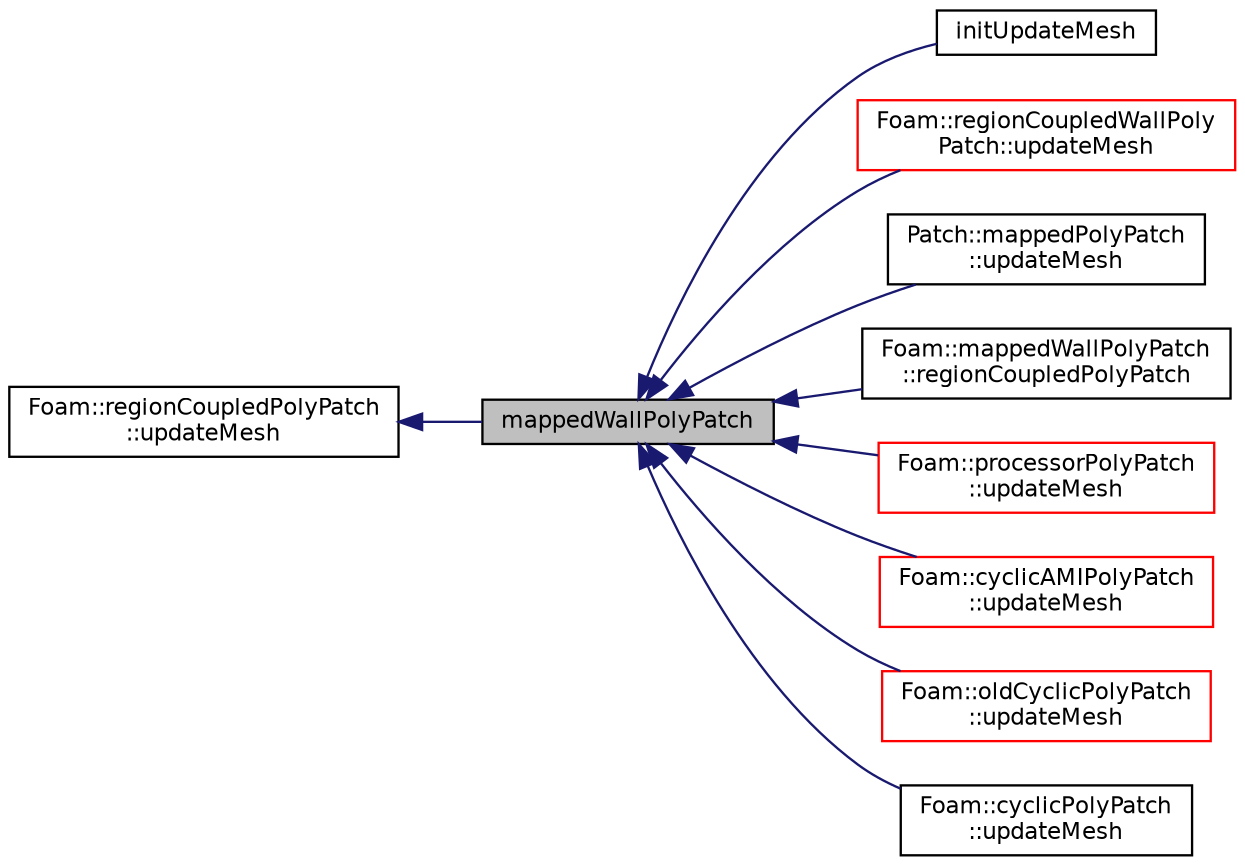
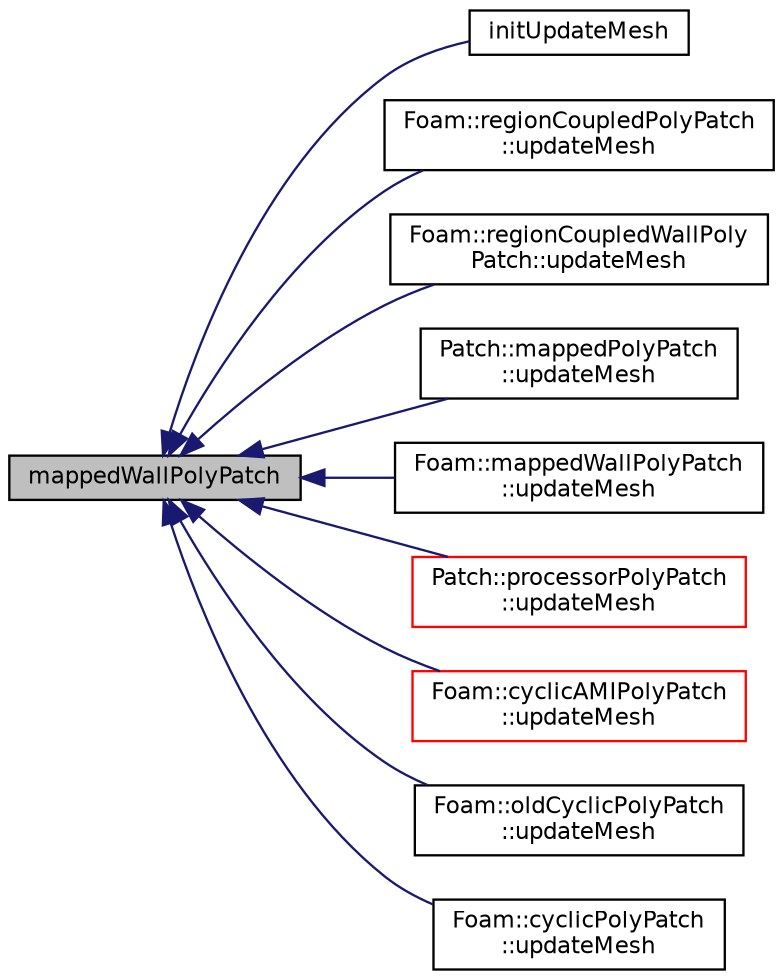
node "Foam::regionCoupledWallPoly Patch::updateMesh": color red -> black
node "Foam::mappedWallPolyPatch ::regionCoupledPolyPatch": label "Foam::mappedWallPolyPatch ::regionCoupledPolyPatch" -> "Foam::mappedWallPolyPatch ::updateMesh"
edge "mappedWallPolyPatch" -> "Foam::regionCoupledPolyPatch ::updateMesh": reversed
node "Foam::processorPolyPatch ::updateMesh": label "Foam::processorPolyPatch ::updateMesh" -> "Patch::processorPolyPatch ::updateMesh"
node "Foam::oldCyclicPolyPatch ::updateMesh": color red -> black
